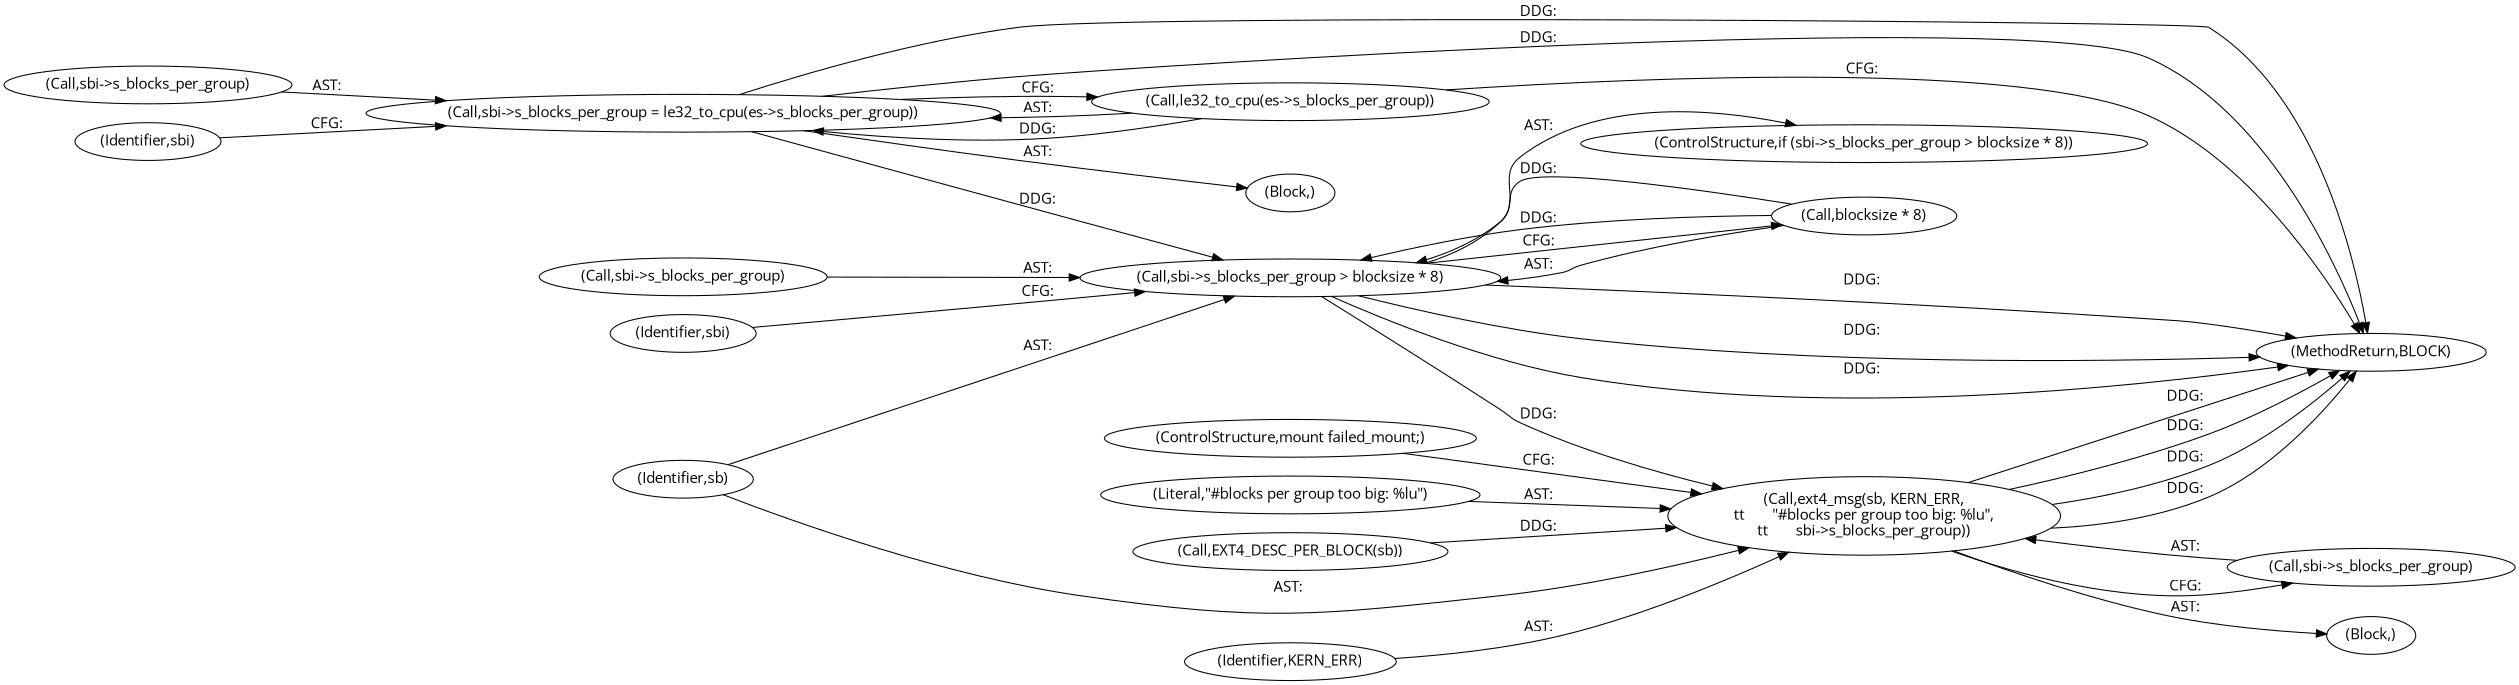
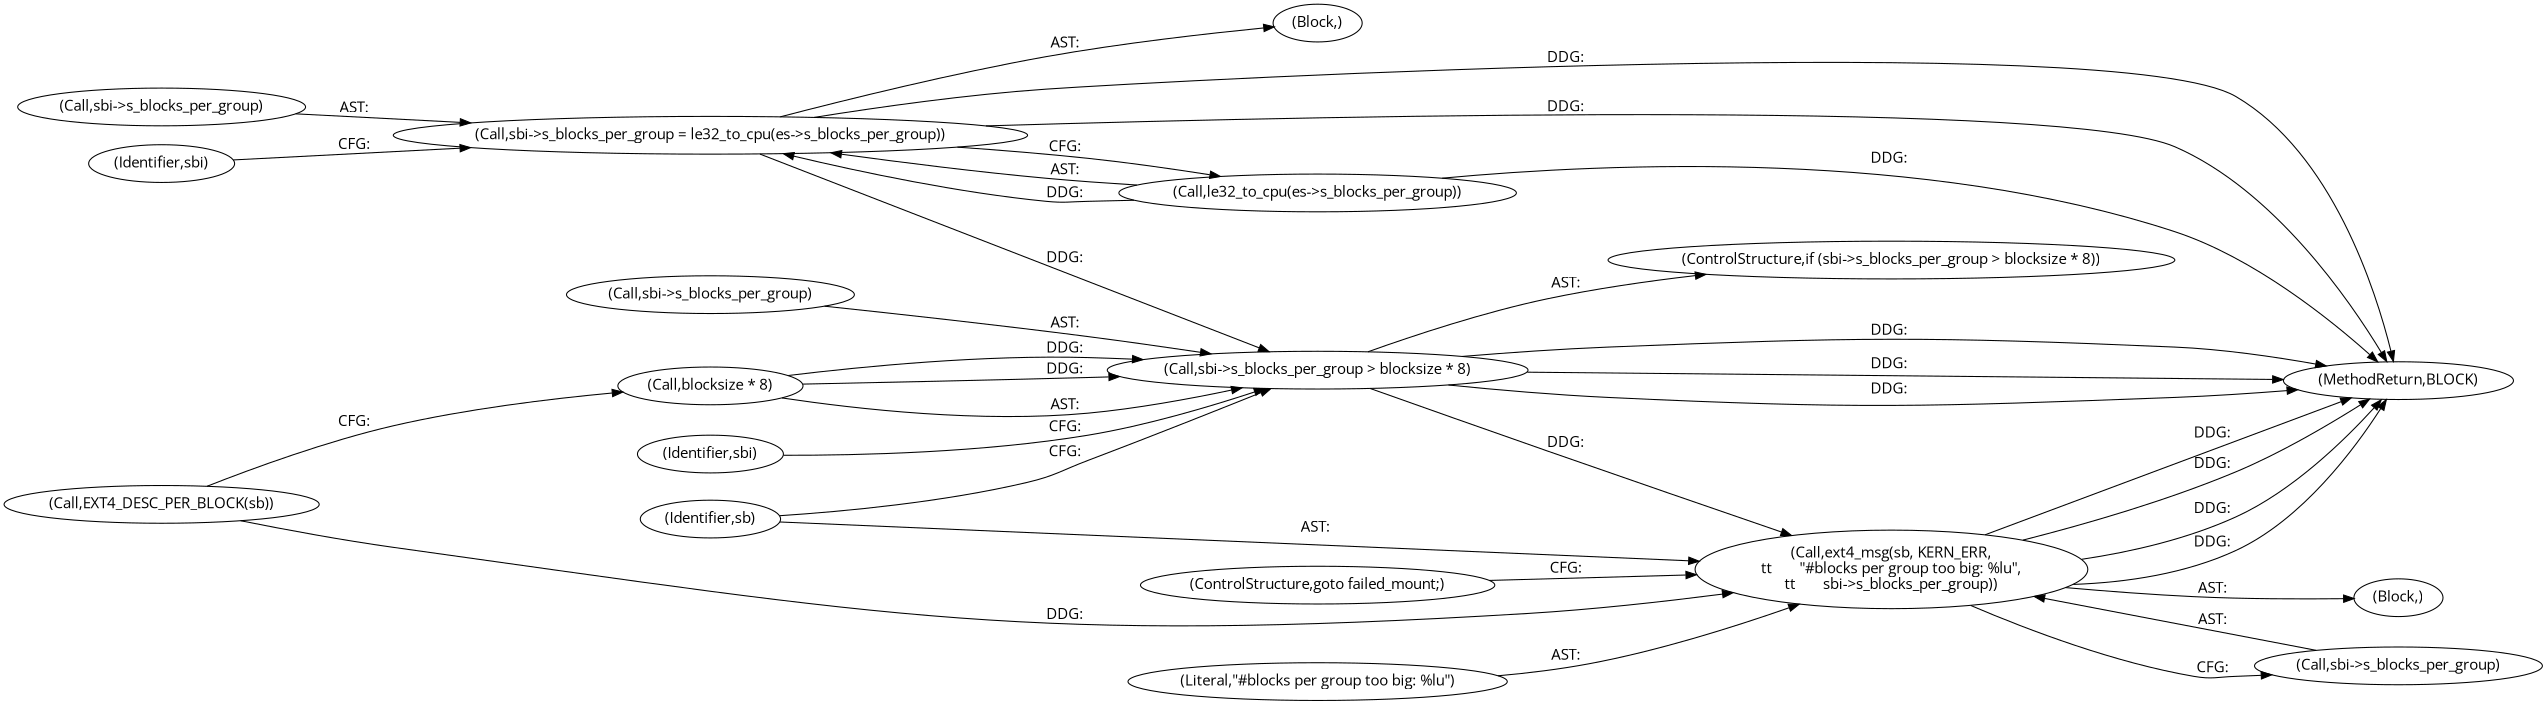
edge "(Call,le32_to_cpu(es->s_blocks_per_group))" -> "(MethodReturn,BLOCK)": label "CFG: " -> "DDG: "
edge "(Call,sbi->s_blocks_per_group > blocksize * 8)" -> "(Call,blocksize * 8)": now "(Call,EXT4_DESC_PER_BLOCK(sb))" -> "(Call,blocksize * 8)"
edge "(Identifier,sb)" -> "(Call,sbi->s_blocks_per_group > blocksize * 8)": label "AST: " -> "CFG: "
node "(ControlStructure,mount failed_mount;)": label "(ControlStructure,mount failed_mount;)" -> "(ControlStructure,goto failed_mount;)"
node "(Identifier,KERN_ERR)": removed
